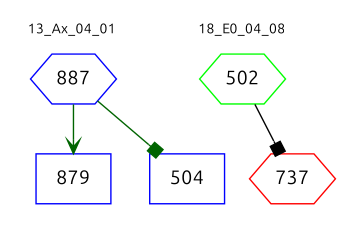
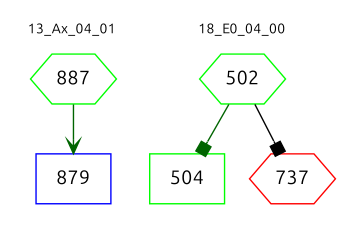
cluster "18_E0_04_08": label "18_E0_04_08" -> "18_E0_04_00"
node "887": color blue -> green
edge "887" -> "504": now "502" -> "504"
node "504": color blue -> green
